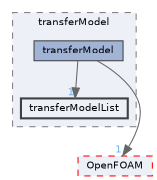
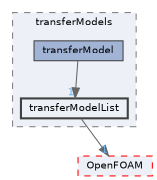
cluster "transferModel": label "transferModel" -> "transferModels"
edge "transferModel" -> "OpenFOAM": now "transferModelList" -> "OpenFOAM"
